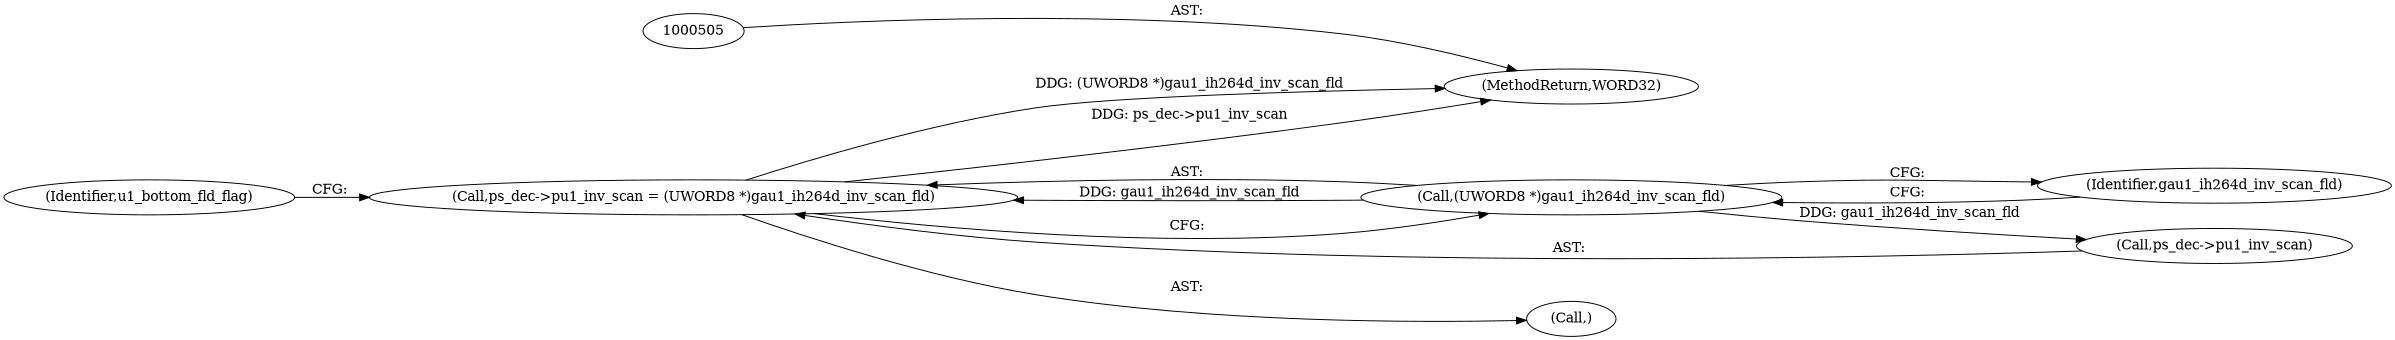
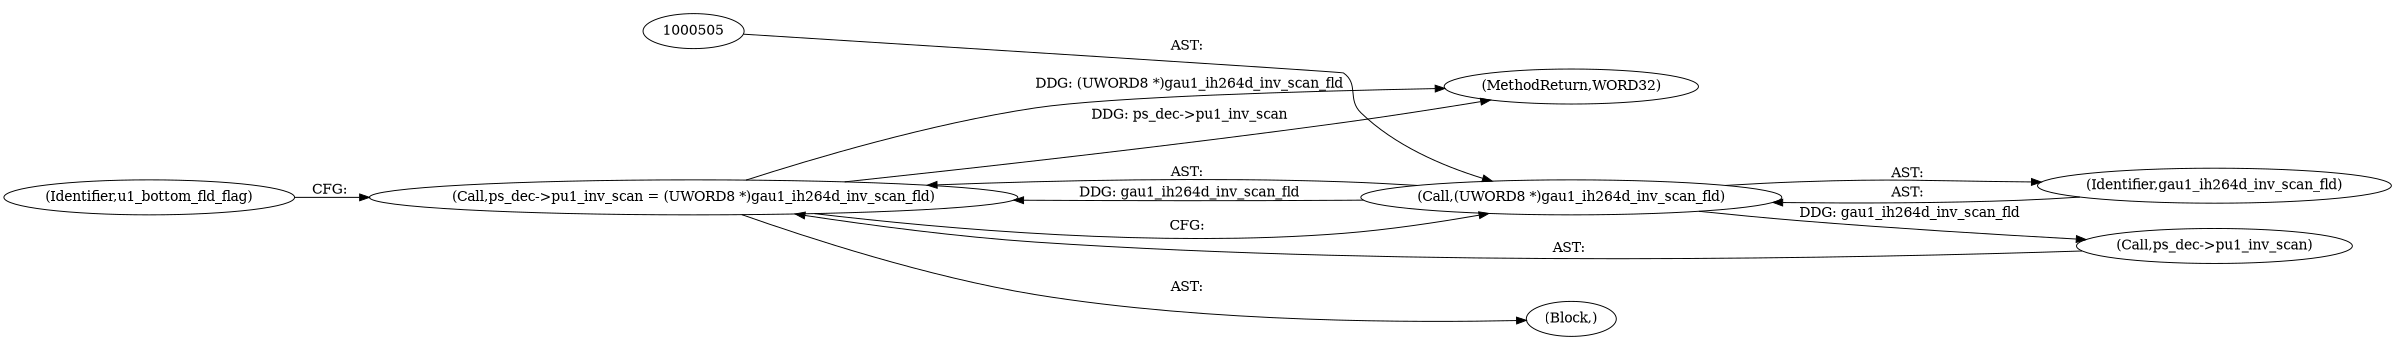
edge "1000505" -> "(MethodReturn,WORD32)": now "1000505" -> "(Call,(UWORD8 *)gau1_ih264d_inv_scan_fld)"
edge "(Call,(UWORD8 *)gau1_ih264d_inv_scan_fld)" -> "(Identifier,gau1_ih264d_inv_scan_fld)": label "CFG: " -> "AST: "
edge "(Identifier,gau1_ih264d_inv_scan_fld)" -> "(Call,(UWORD8 *)gau1_ih264d_inv_scan_fld)": label "CFG: " -> "AST: "
node "(Call,)": label "(Call,)" -> "(Block,)"
